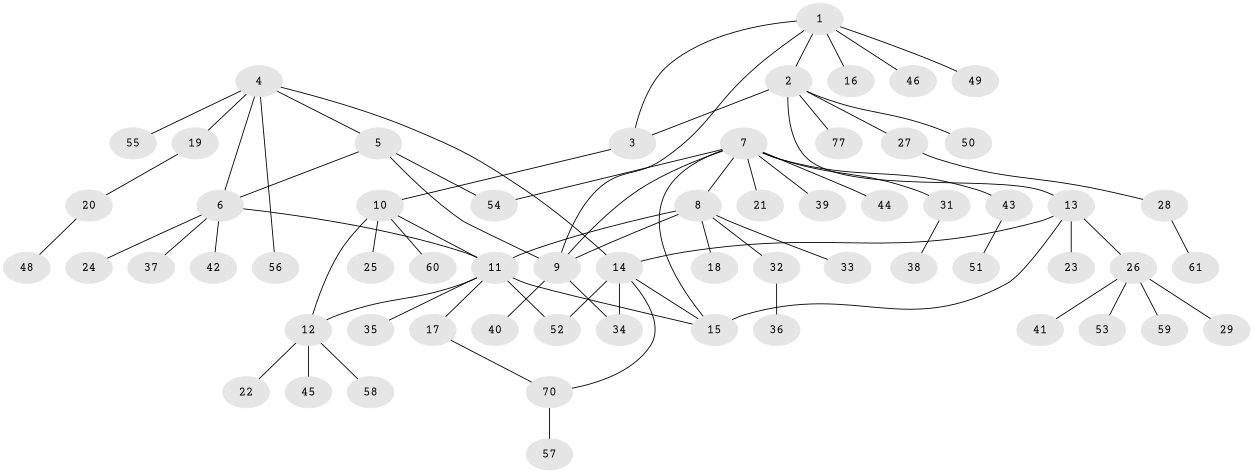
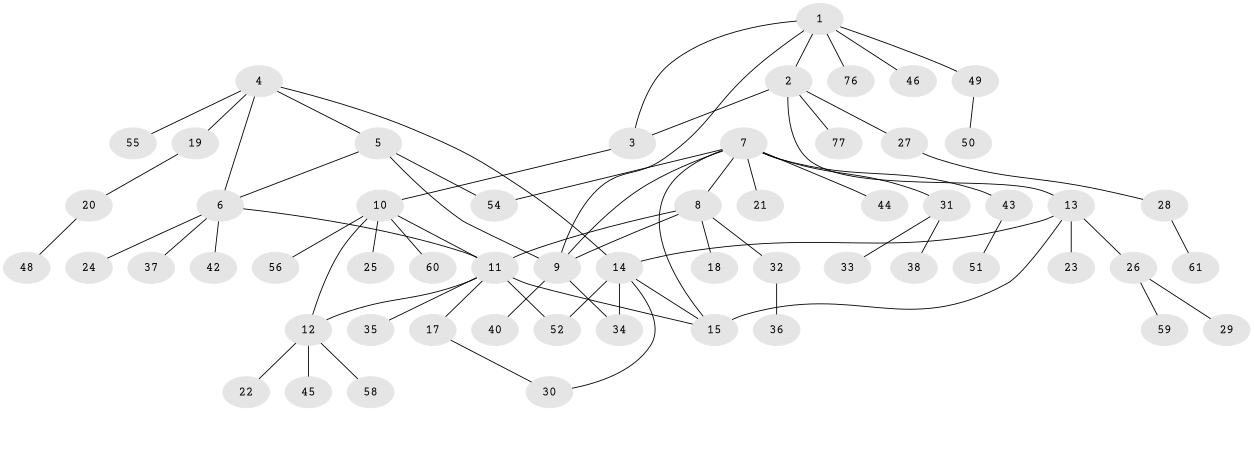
node "16": label "16" -> "76"
edge "2" -- "50": now "49" -- "50"
edge "4" -- "56": now "10" -- "56"
node "39": removed
edge "8" -- "33": now "31" -- "33"
node "41": removed
node "53": removed
node "70": label "70" -> "30"
node "57": removed
